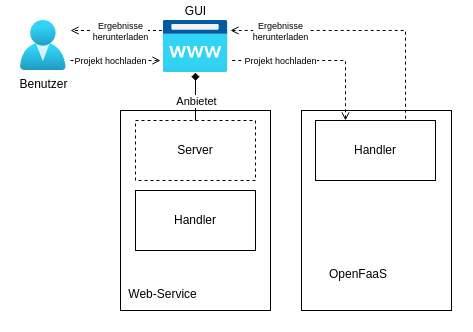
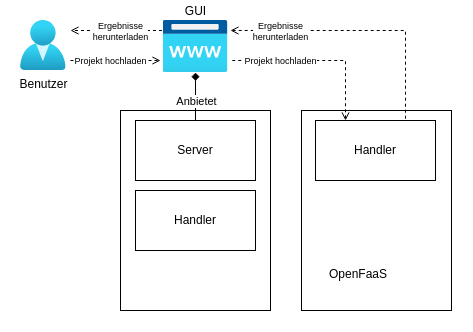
node "Server": style dashed -> solid
node "Web-Service": removed
